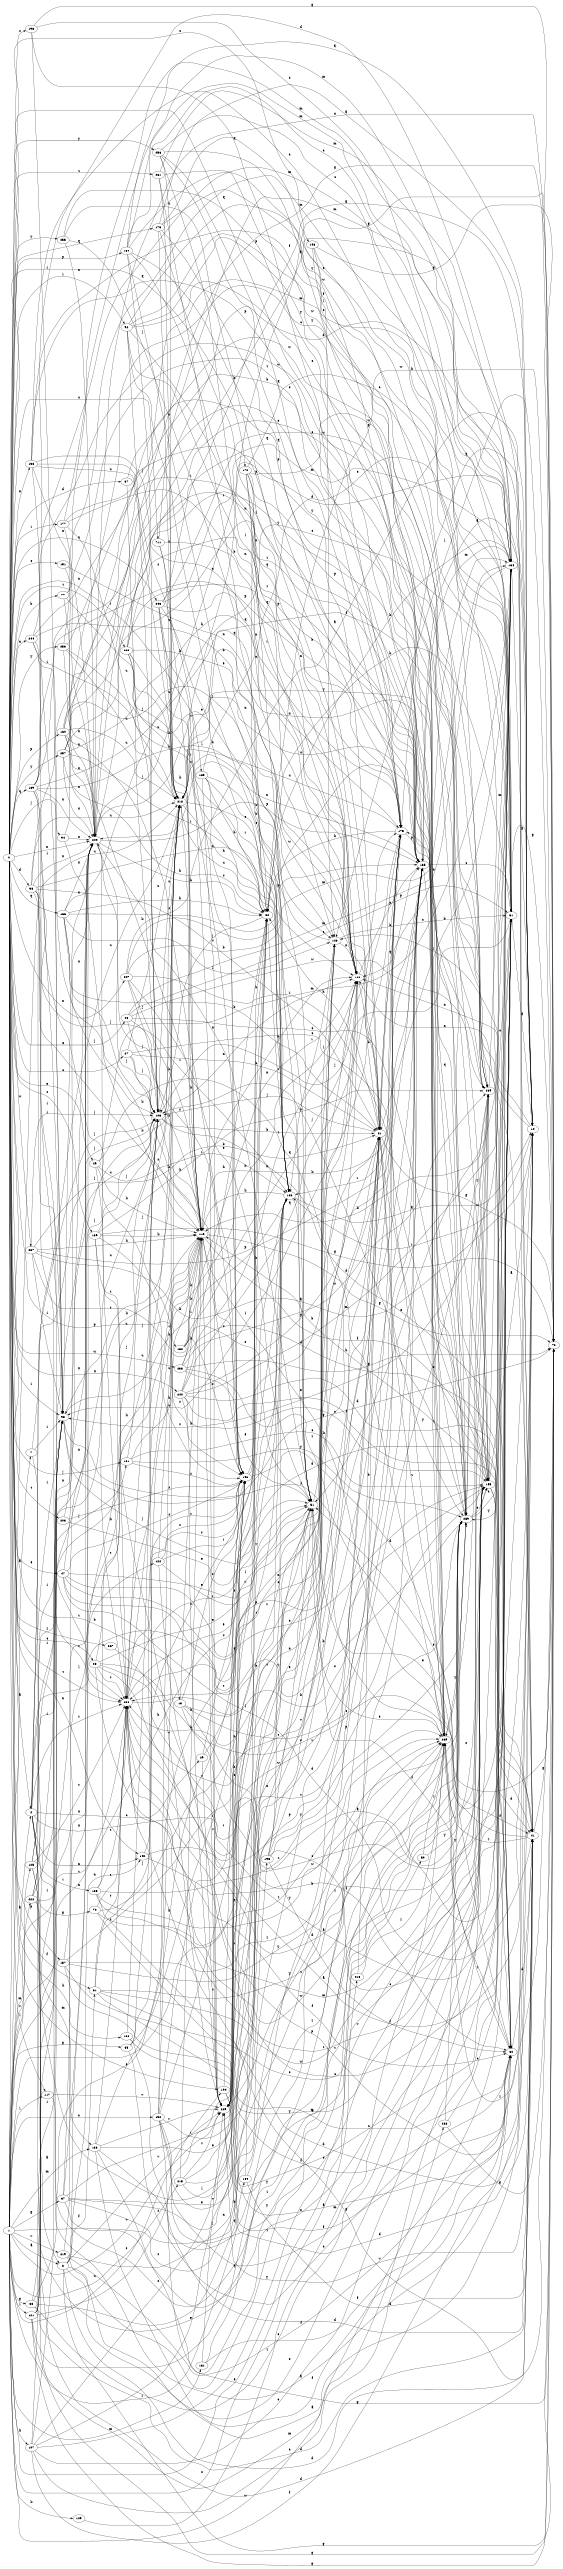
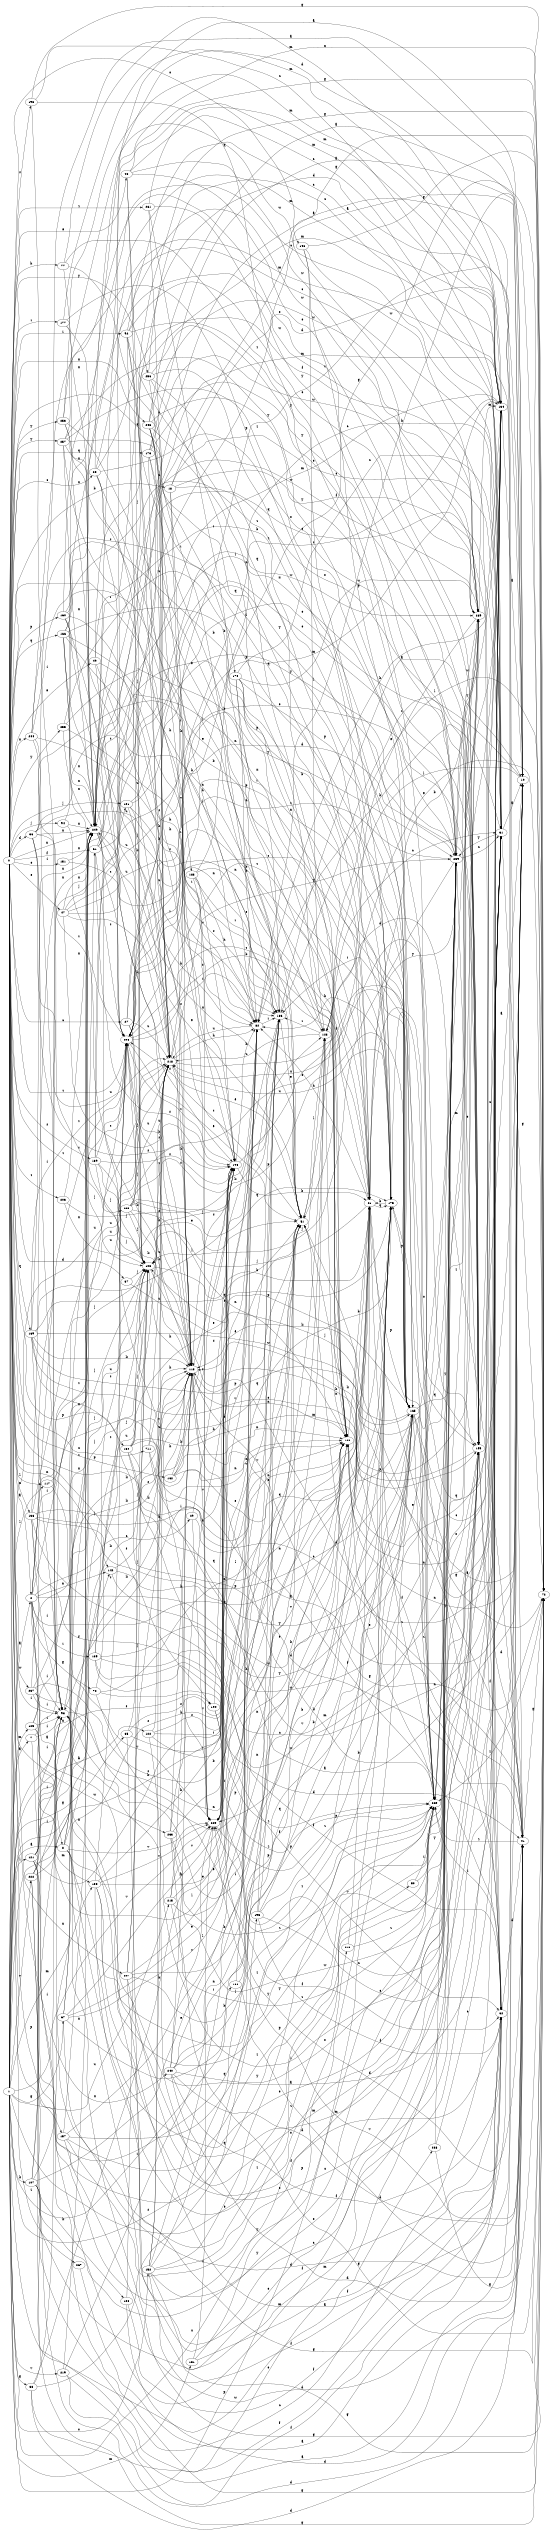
edge "177" -> "21": removed, label "b"
node "109": removed
